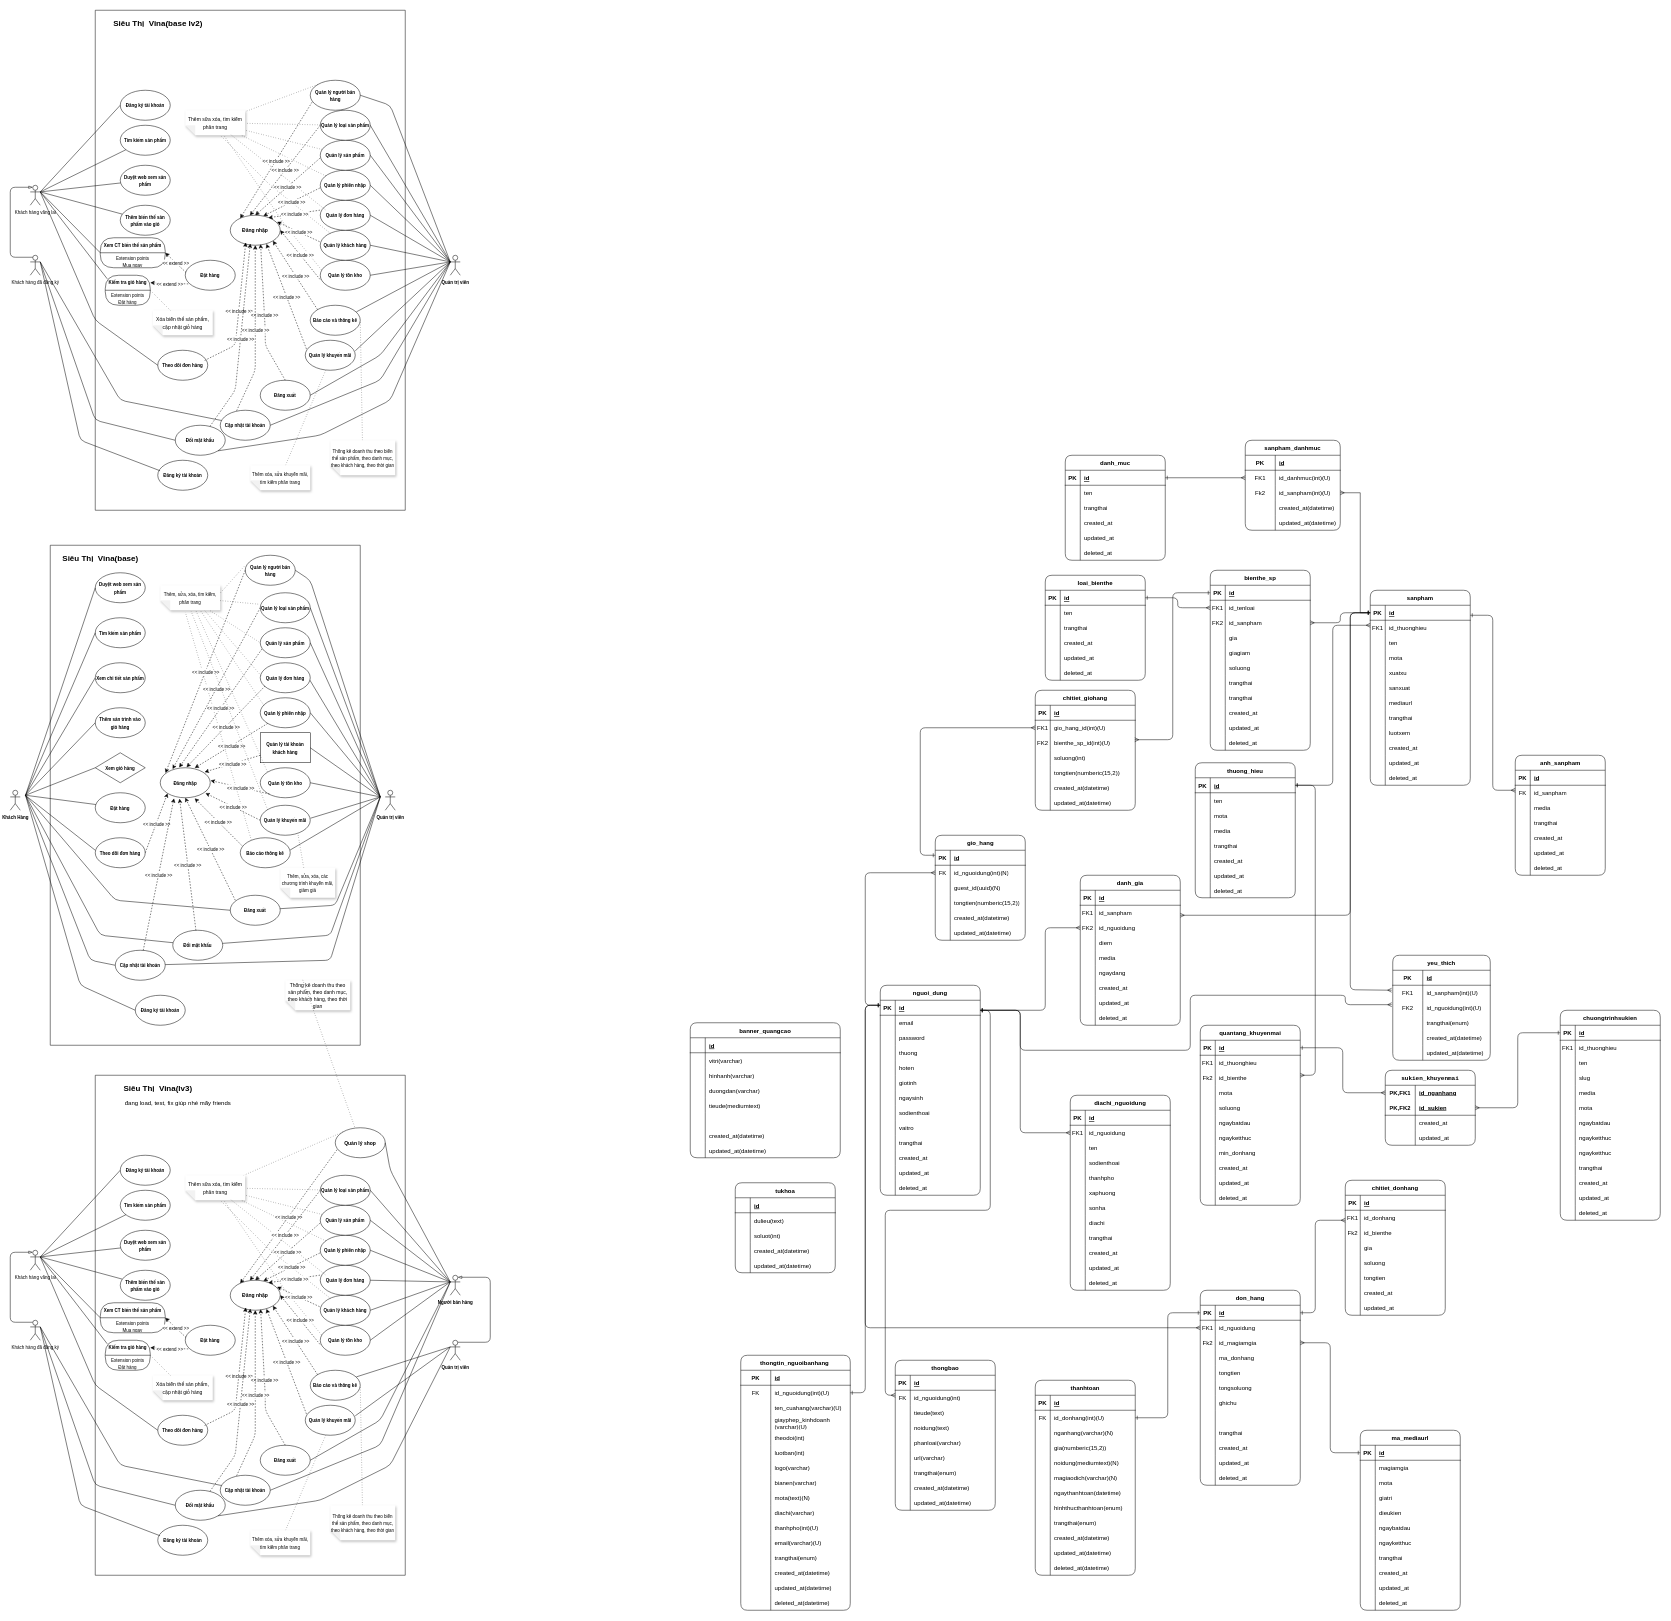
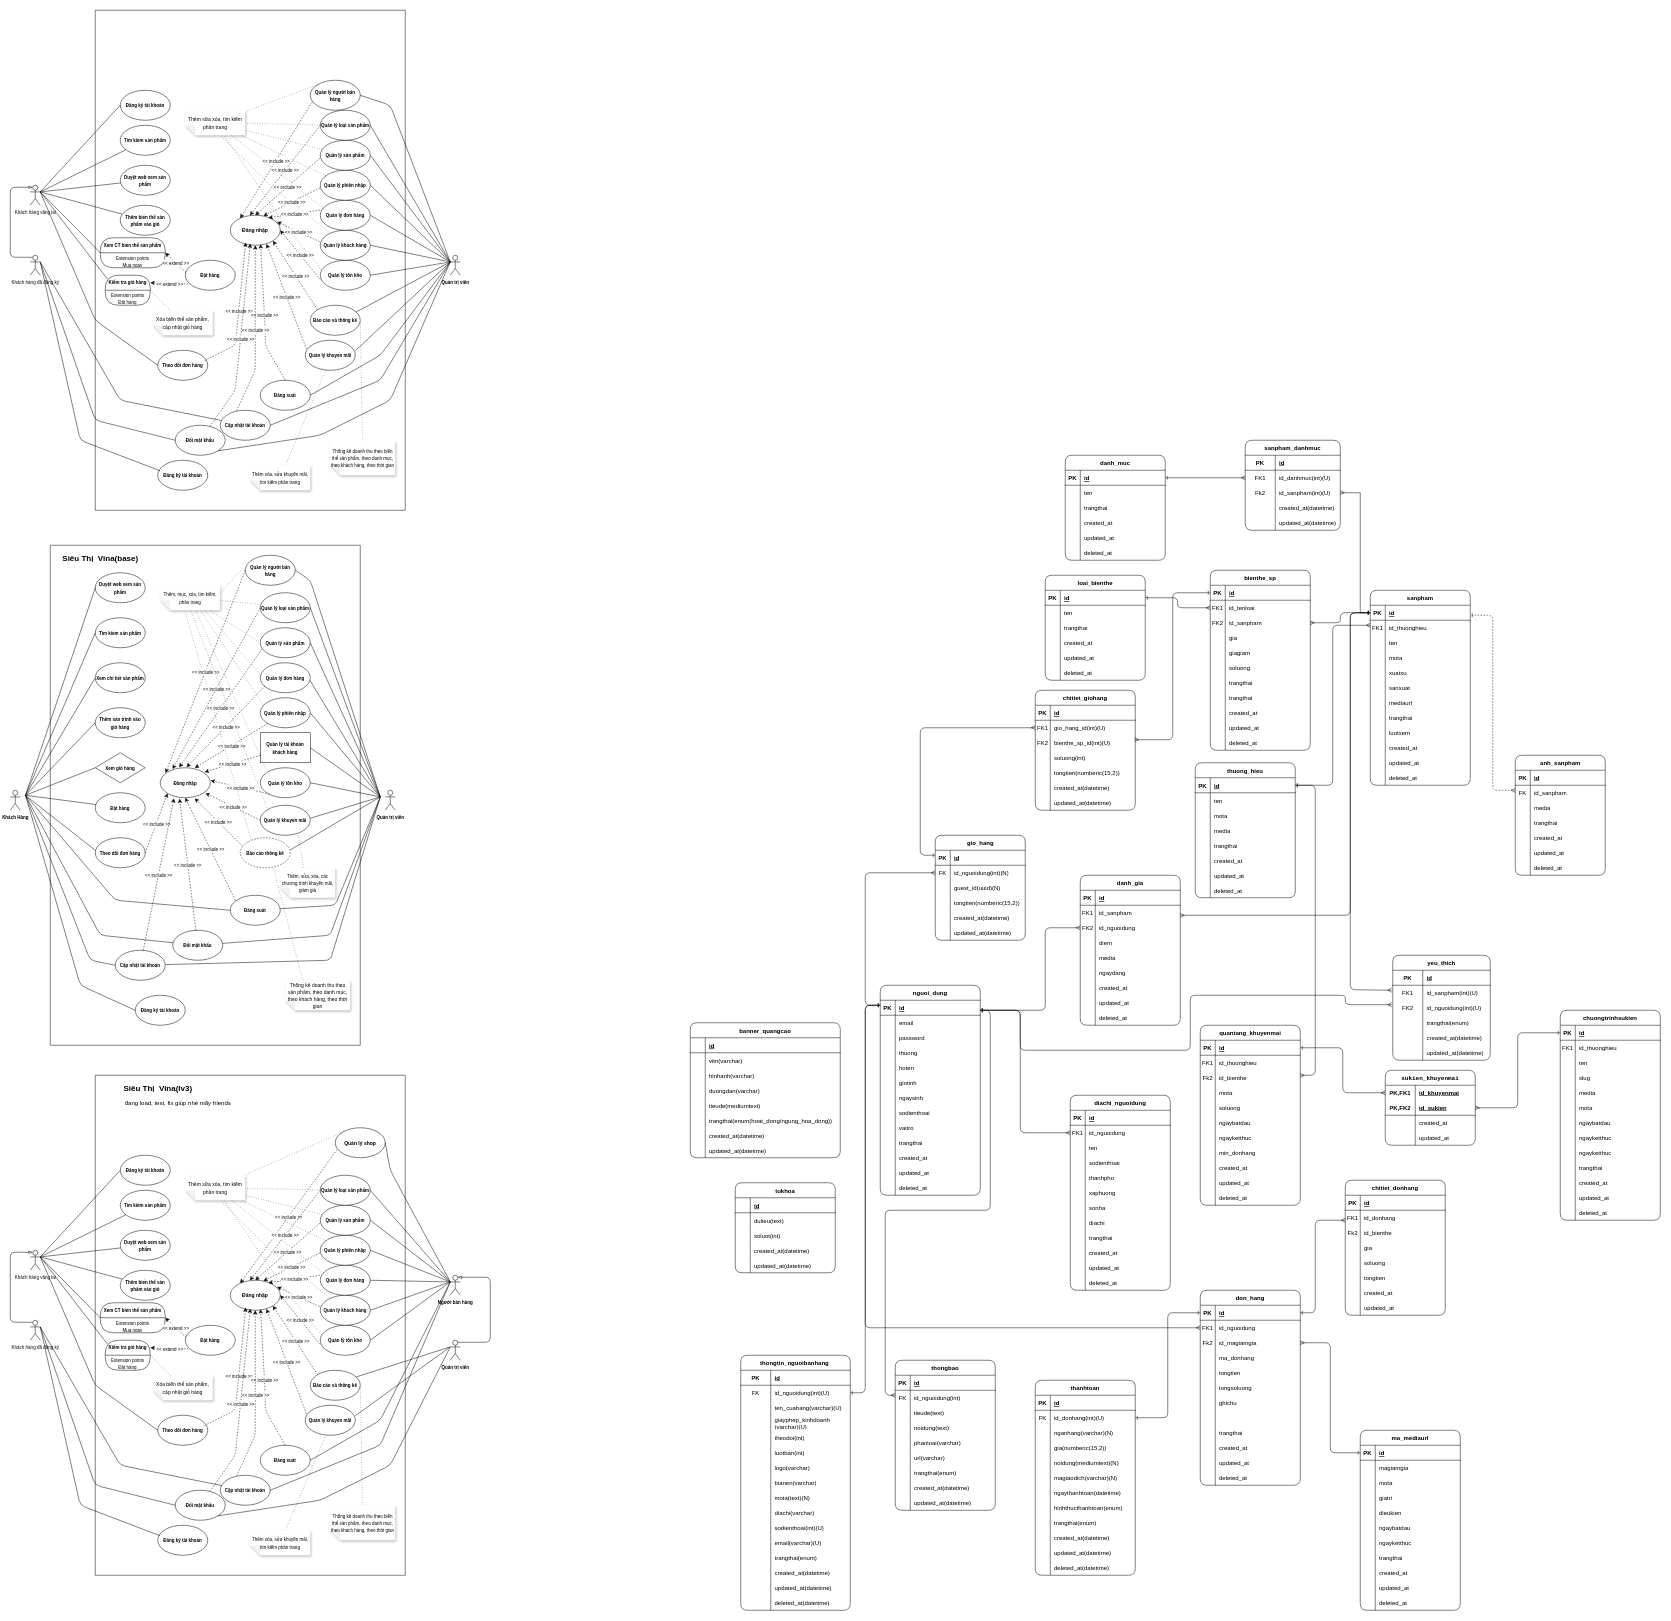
node "Siêu Thị Vina(base lv2)": removed
node "Thêm, sửa, xóa, tìm kiếm, phân trang": label "Thêm, sửa, xóa, tìm kiếm, phân trang" -> "Thêm, mục, xóa, tìm kiếm, phân trang"
edge "sanpham" -- "anh_sanpham": style solid -> dashed
node "Báo cáo thông kê": style solid -> dashed
edge "Thống kê doanh thu theo sản phẩm, theo danh mục, theo khách hàng, theo thời gian" -- "Quản lý shop": now "Thống kê doanh thu theo sản phẩm, theo danh mục, theo khách hàng, theo thời gian" -- "Báo cáo thông kê"
node "id_nganhang": label "id_nganhang" -> "id_khuyenmai"
node "trangthai(enum(hoat_dong/ngung_hoa_dong))": added
node "thanhpho(int)(U)": label "thanhpho(int)(U)" -> "sodienthoai(int)(U)"
